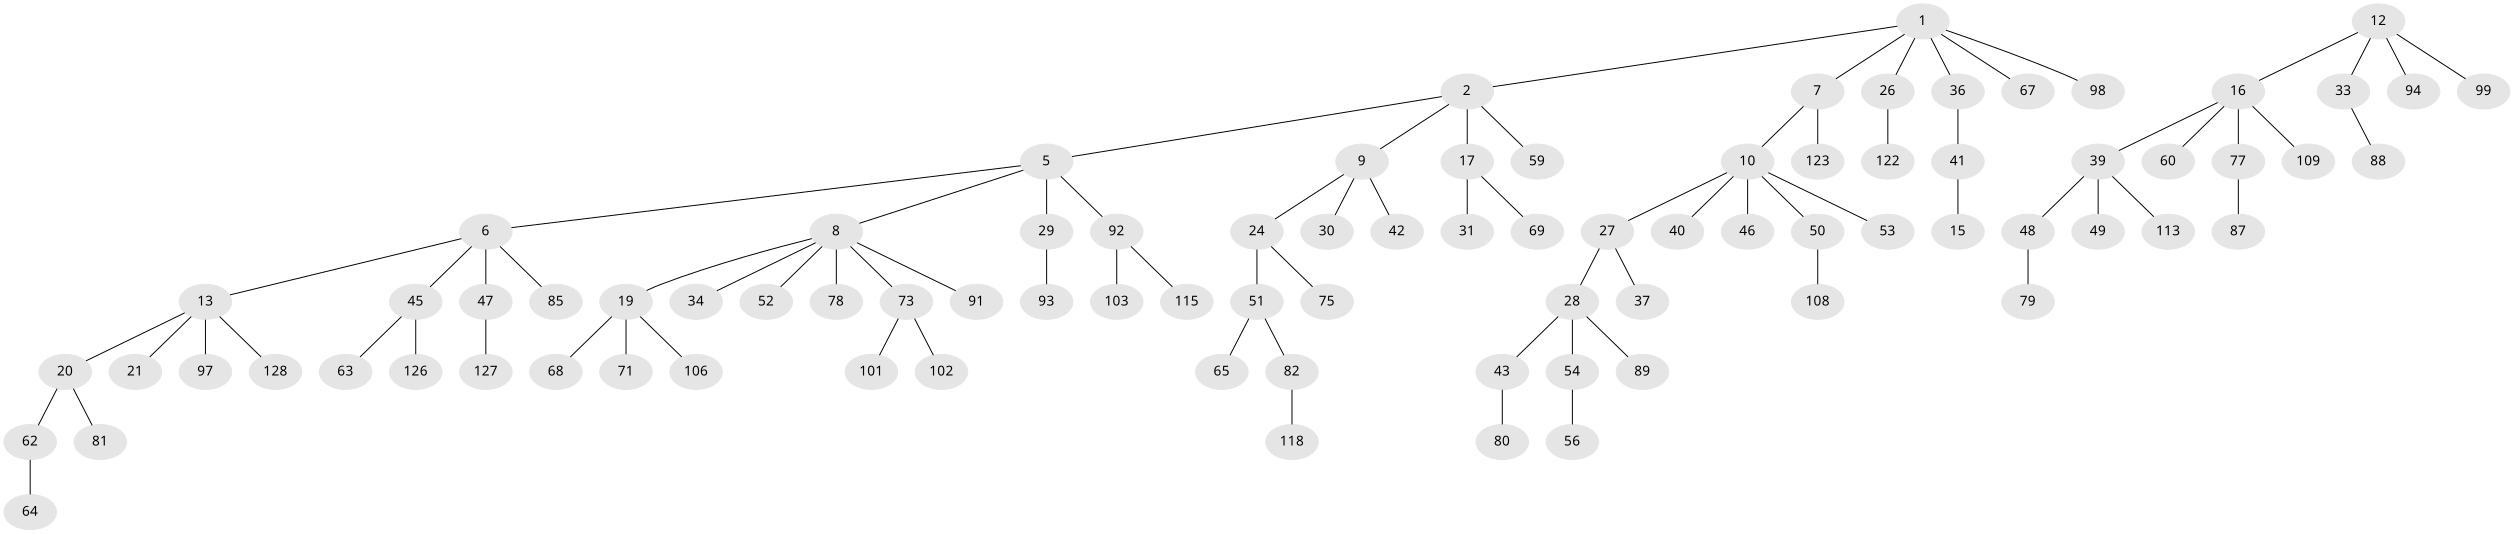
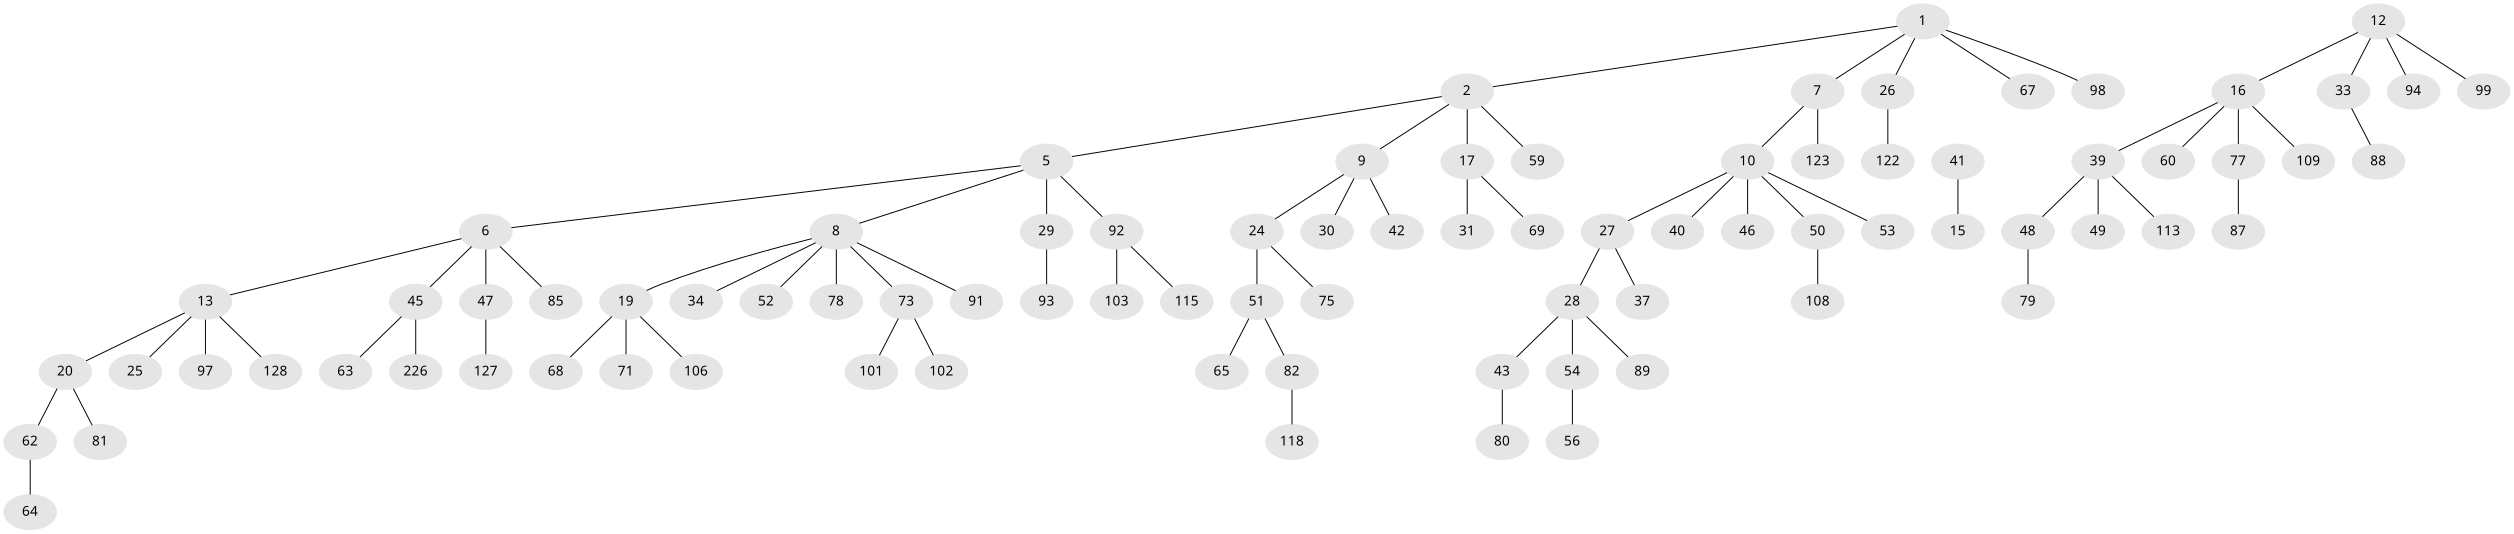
node "36": removed
node "21": label "21" -> "25"
node "126": label "126" -> "226"
